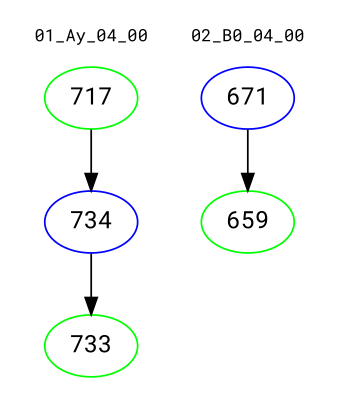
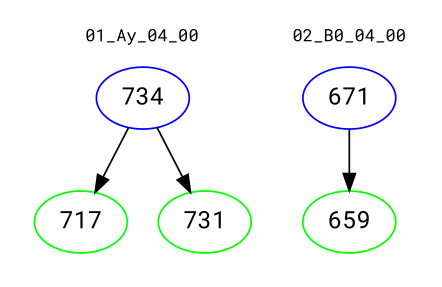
edge "717" -> "734": reversed
node "733": label "733" -> "731"
